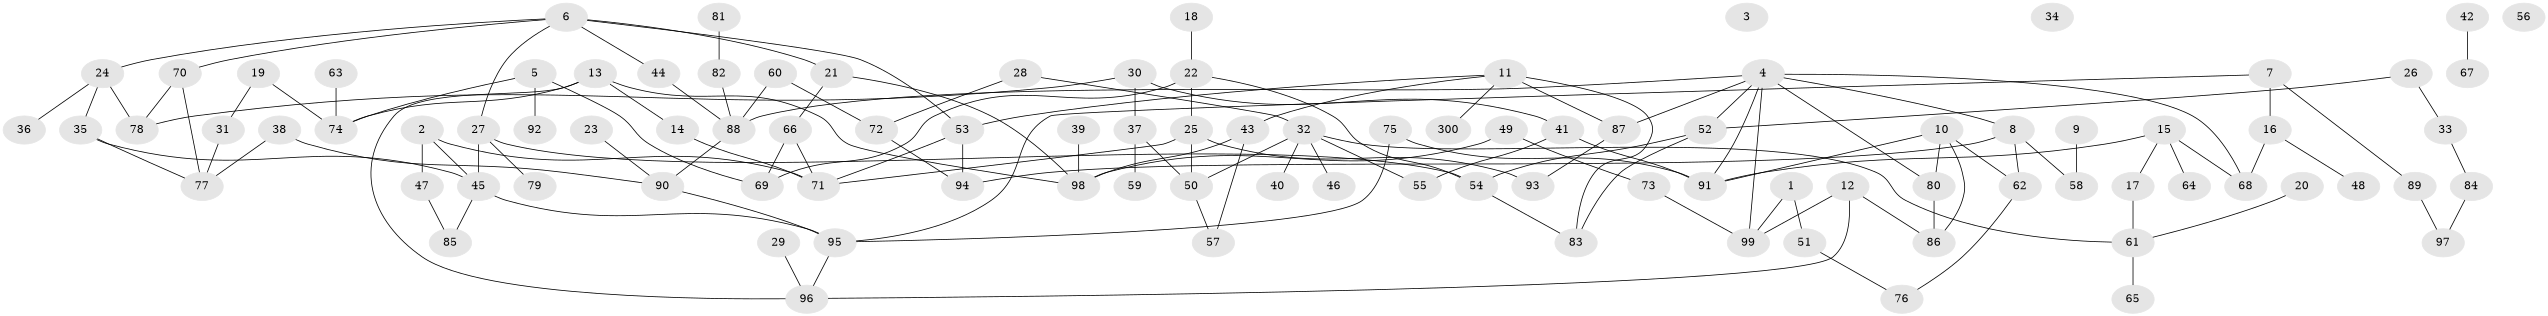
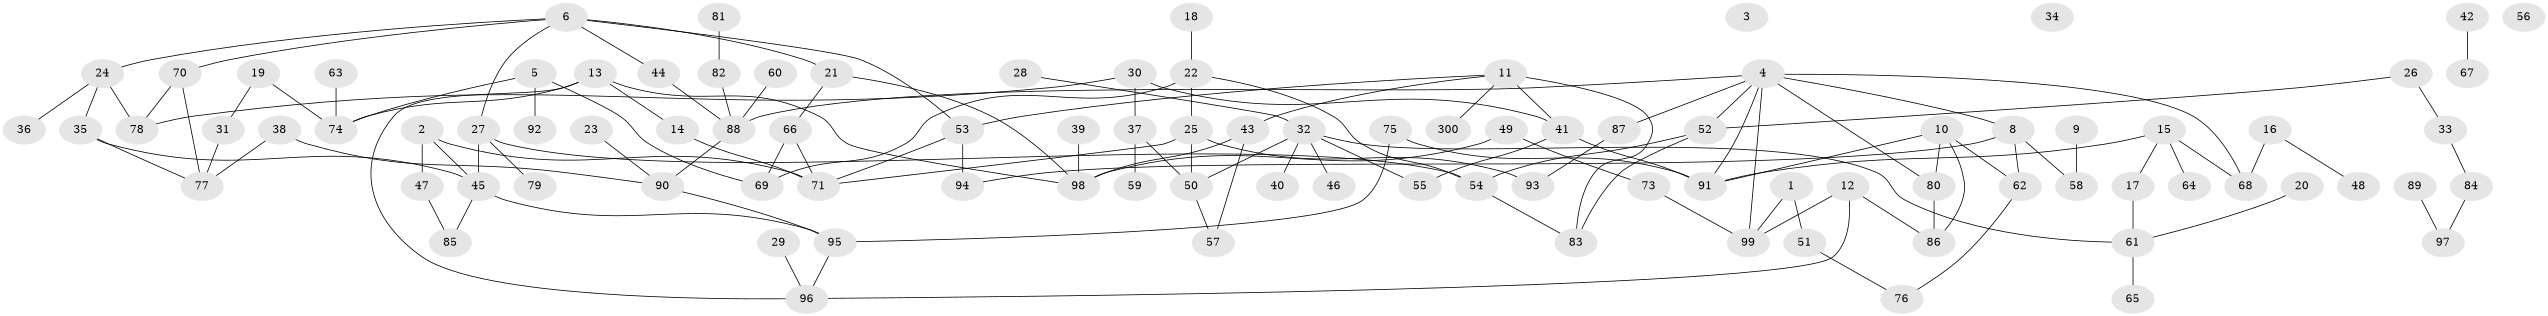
node "7": removed
edge "11" -- "87": now "11" -- "41"
node "72": removed
